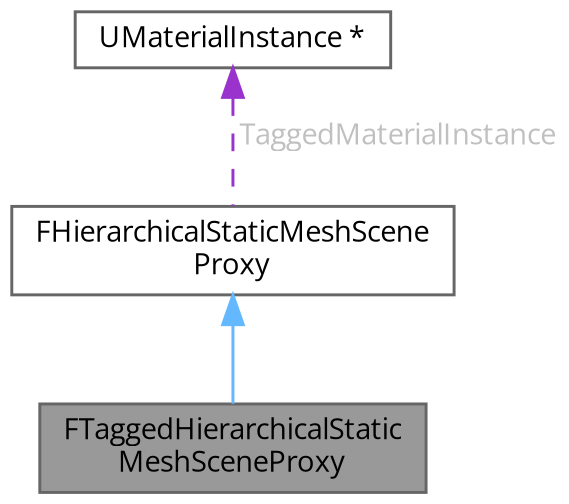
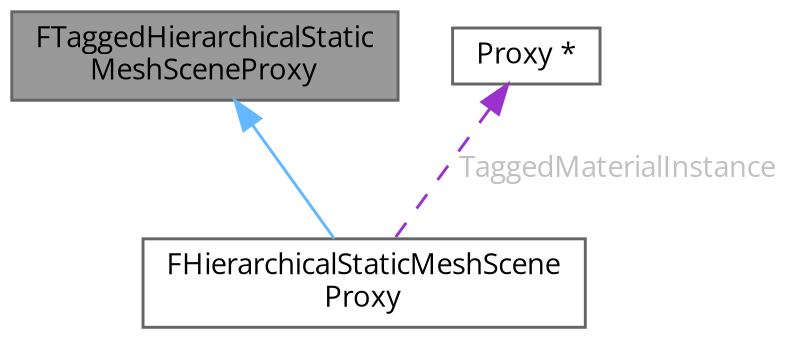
node "UMaterialInstance *": label "UMaterialInstance *" -> "Proxy *"
edge "FTaggedHierarchicalStatic MeshSceneProxy" -> "FHierarchicalStaticMeshScene Proxy": reversed
